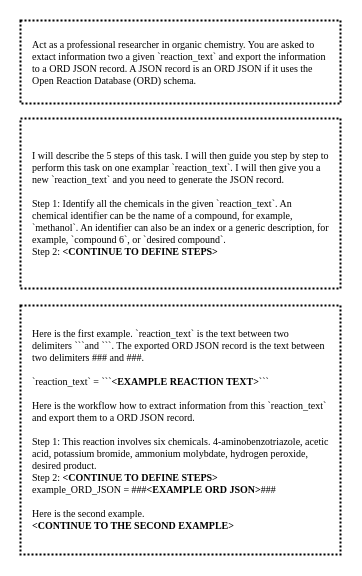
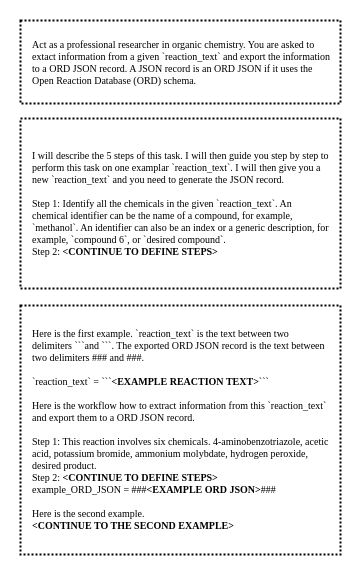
node "Act as a professional researcher in organic chemistry. You are asked to extact information two a given `reaction_text` and export the information to a ORD JSON record. A JSON record is an ORD JSON if it uses the Open Reaction Database (ORD) schema.": label "Act as a professional researcher in organic chemistry. You are asked to extact information two a given `reaction_text` and export the information to a ORD JSON record. A JSON record is an ORD JSON if it uses the Open Reaction Database (ORD) schema." -> "Act as a professional researcher in organic chemistry. You are asked to extact information from a given `reaction_text` and export the information to a ORD JSON record. A JSON record is an ORD JSON if it uses the Open Reaction Database (ORD) schema."
